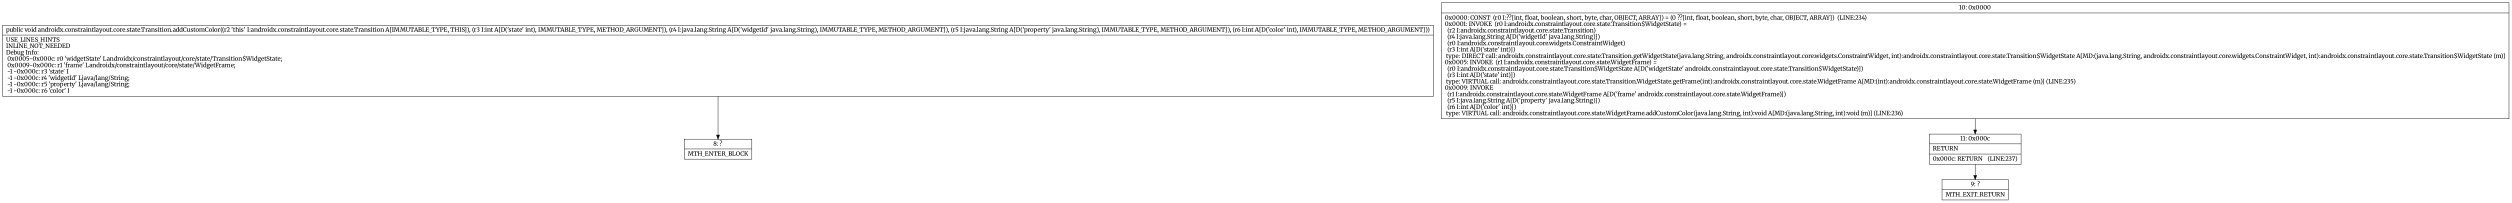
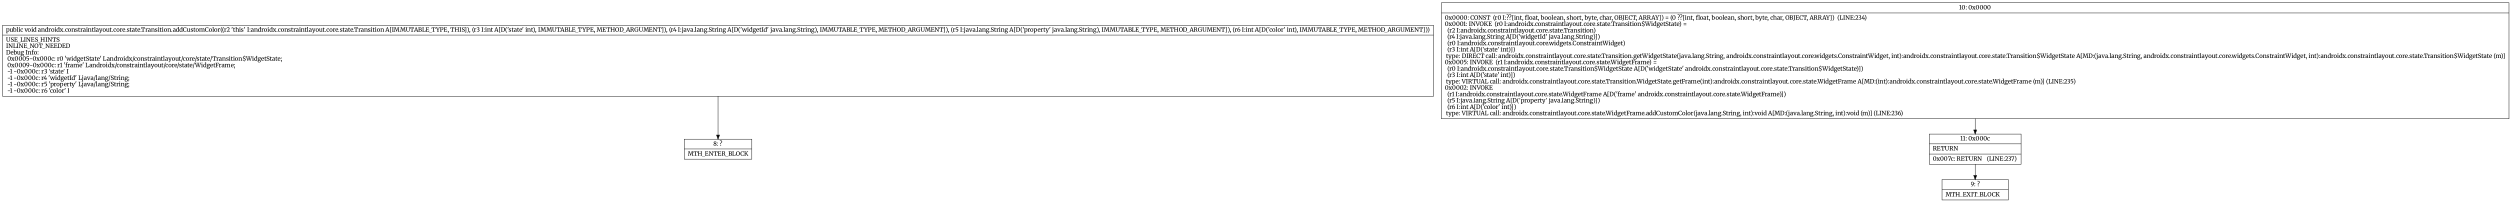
node "10: 0x0000": text "0x0009: INVOKE" -> "0x0002: INVOKE"
node "11: 0x000c": text "0x000c: RETURN    (LINE:237)" -> "0x007c: RETURN    (LINE:237)"
node "9: ?": text "MTH_EXIT_RETURN" -> "MTH_EXIT_BLOCK"
